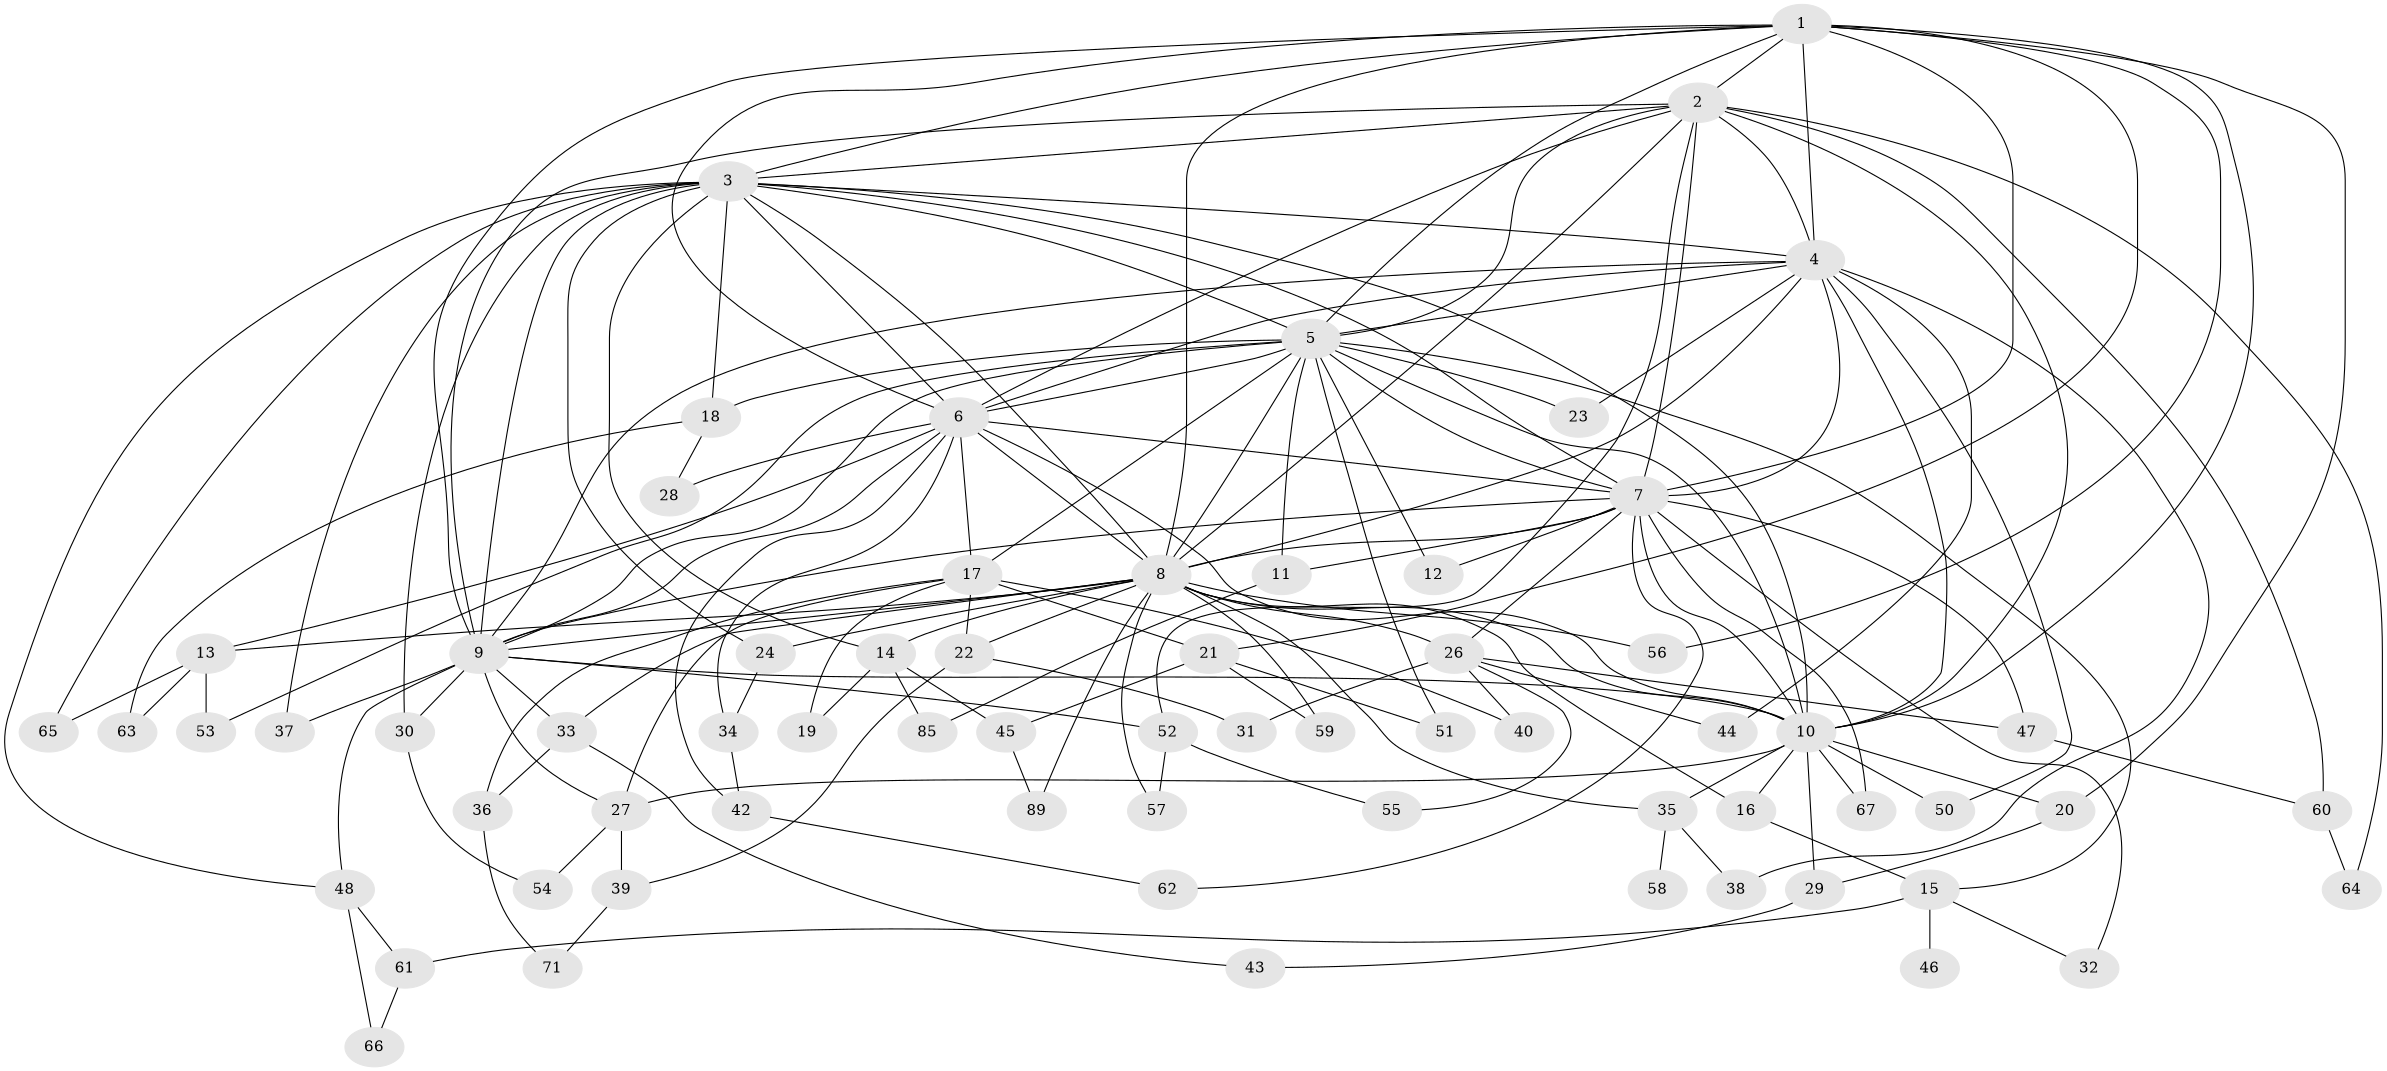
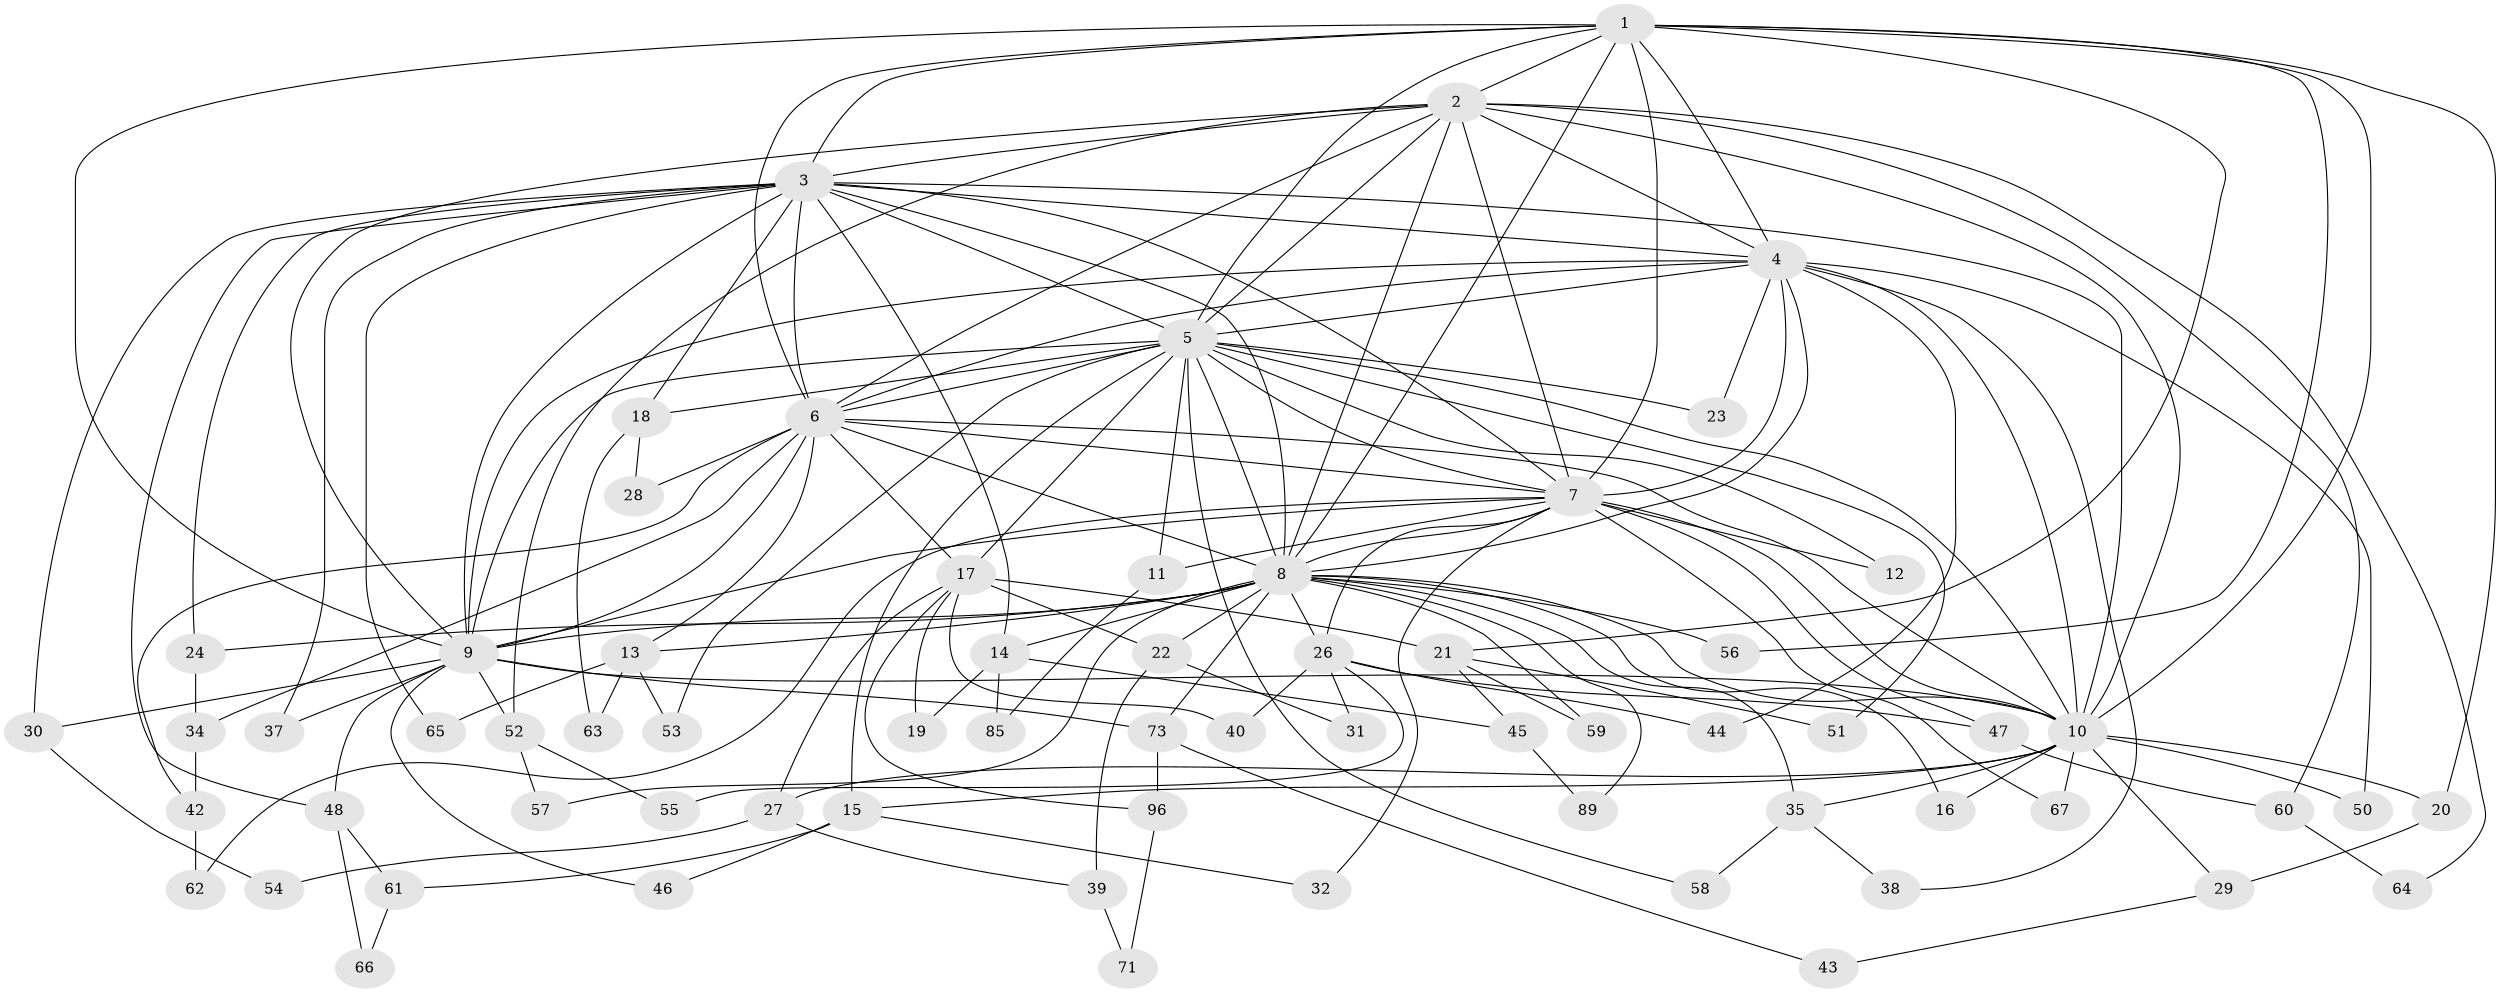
node "33": label "33" -> "73"
edge "5" -- "58": added
edge "9" -- "27": now "9" -- "46"
node "36": label "36" -> "96"
edge "16" -- "15": now "10" -- "15"
